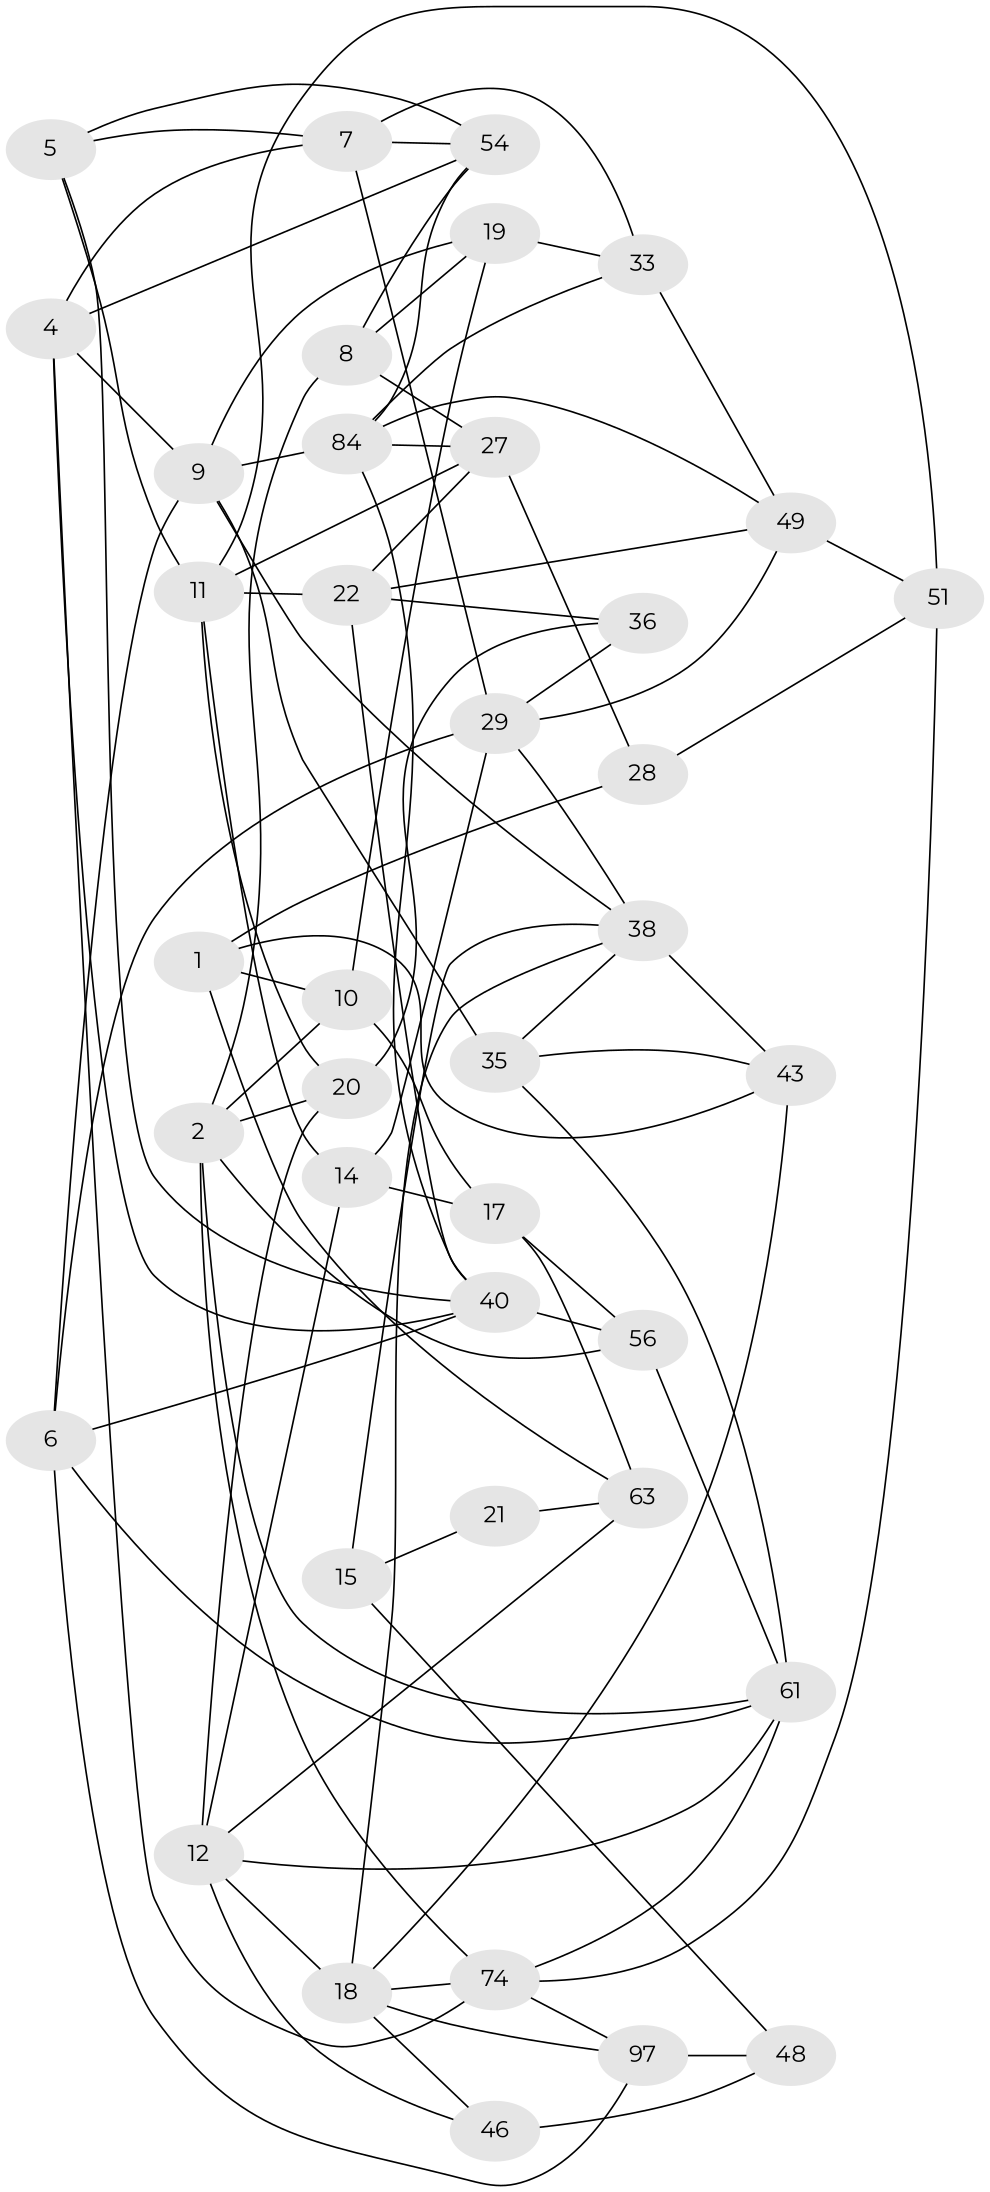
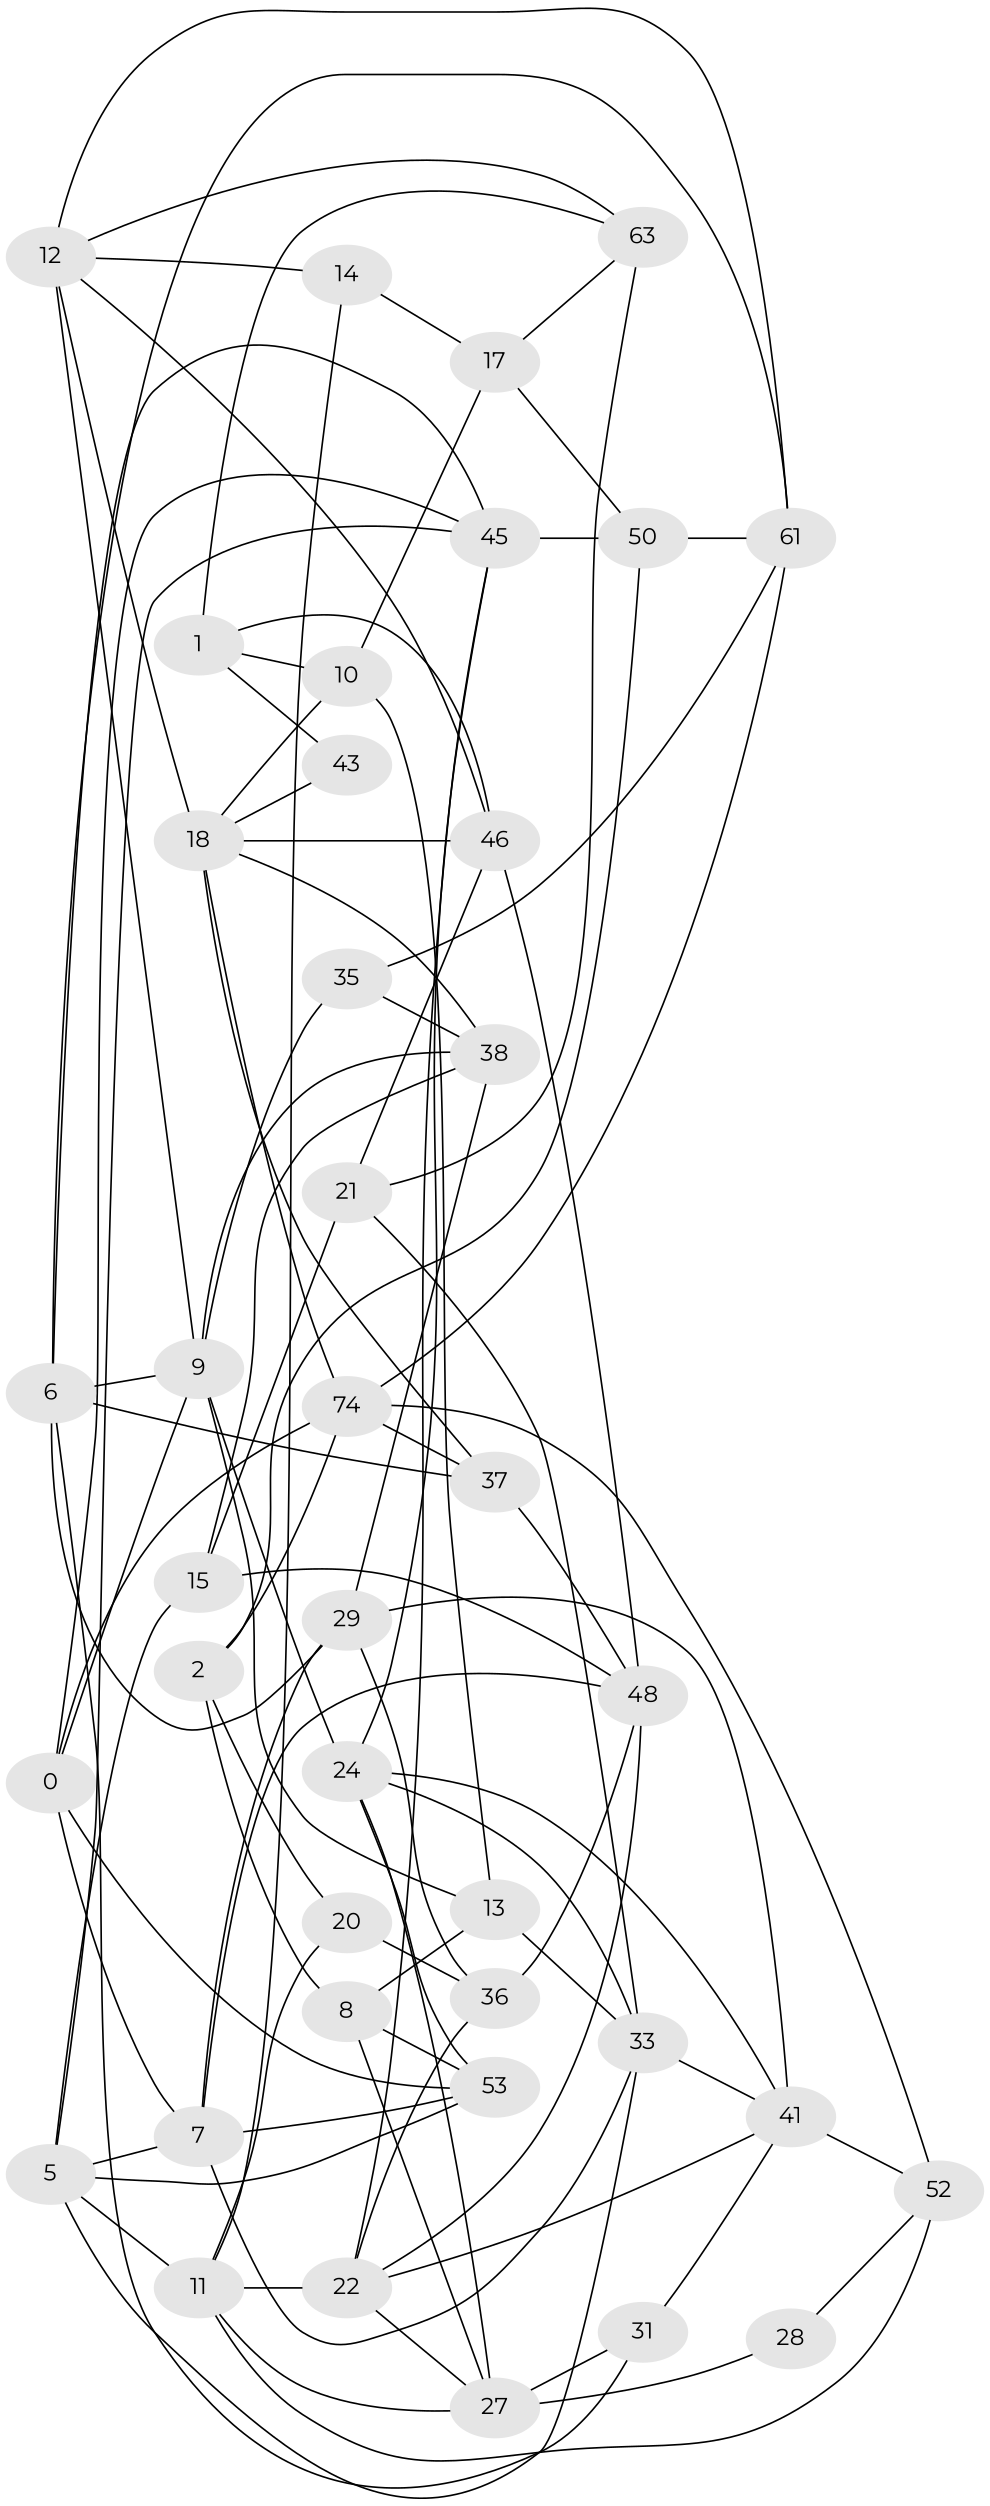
node "54": label "54" -> "53"
node "19": label "19" -> "13"
node "4": label "4" -> "0"
node "84": label "84" -> "24"
node "49": label "49" -> "41"
node "51": label "51" -> "52"
edge "28" -- "1": now "46" -- "1"
edge "29" -- "14": removed
edge "38" -- "43": removed
edge "46" -- "21": added
edge "35" -- "43": removed
edge "10" -- "2": now "10" -- "18"
node "40": label "40" -> "45"
node "56": label "56" -> "50"
edge "20" -- "12": now "9" -- "12"
edge "21" -- "33": added
edge "2" -- "61": removed
edge "48" -- "7": added
edge "15" -- "5": added
edge "48" -- "36": added
edge "48" -- "22": added
node "97": label "97" -> "37"
node "31": added
edge "33" -- "5": added
